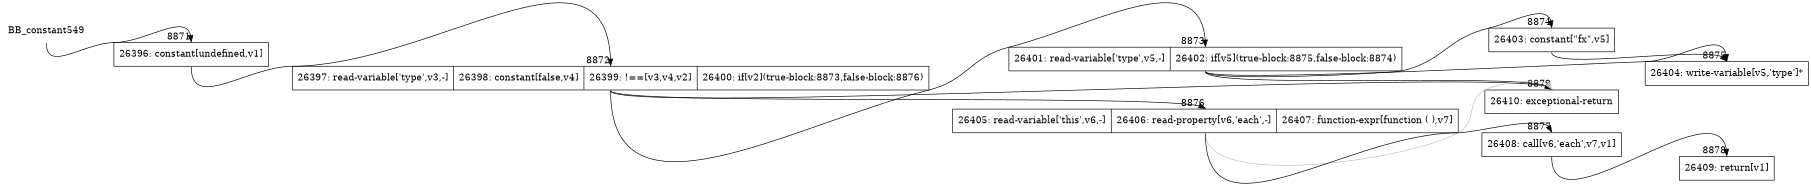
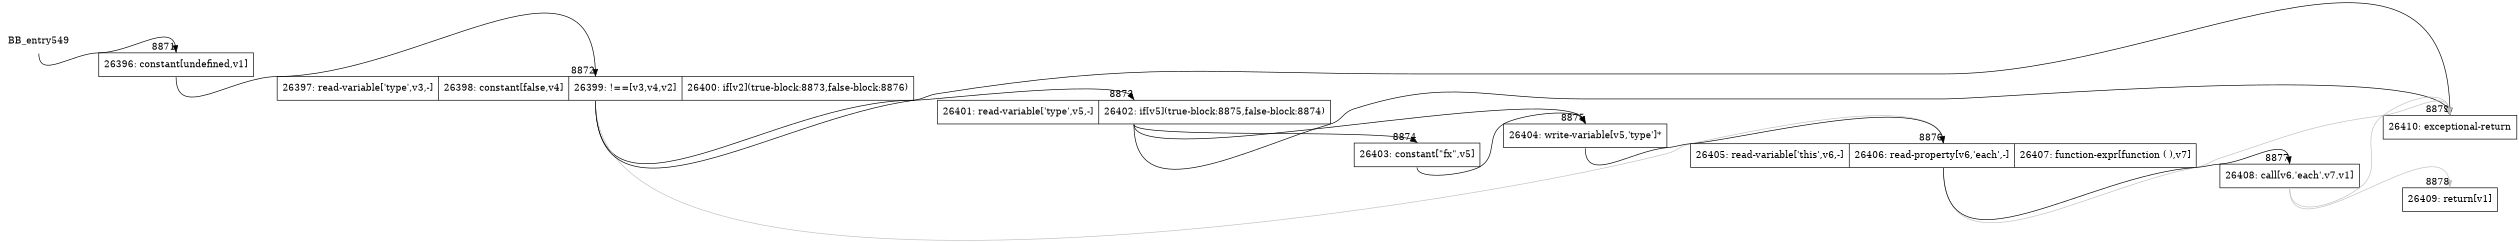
node "BB_constant549": label "BB_constant549" -> "BB_entry549"
edge "26397: read-variable['type',v3,-]" -> "26405: read-variable['this',v6,-]": color black -> gray
edge "26404: write-variable[v5,'type']*" -> "26405: read-variable['this',v6,-]": added
edge "26408: call[v6,'each',v7,v1]" -> "26410: exceptional-return": added
edge "26408: call[v6,'each',v7,v1]" -> "26409: return[v1]": color black -> gray
